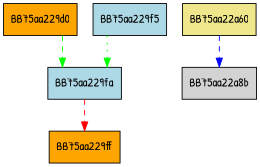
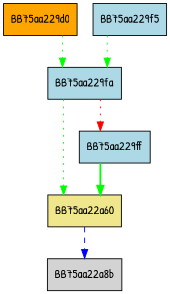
edge "BB75aa229d0" -> "BB75aa229fa": style dashed -> dotted
edge "BB75aa229fa" -> "BB75aa229ff": style dashed -> dotted
edge "BB75aa229fa" -> "BB75aa22a60": added
node "BB75aa229ff": fillcolor orange -> lightblue
edge "BB75aa229ff" -> "BB75aa22a60": added
